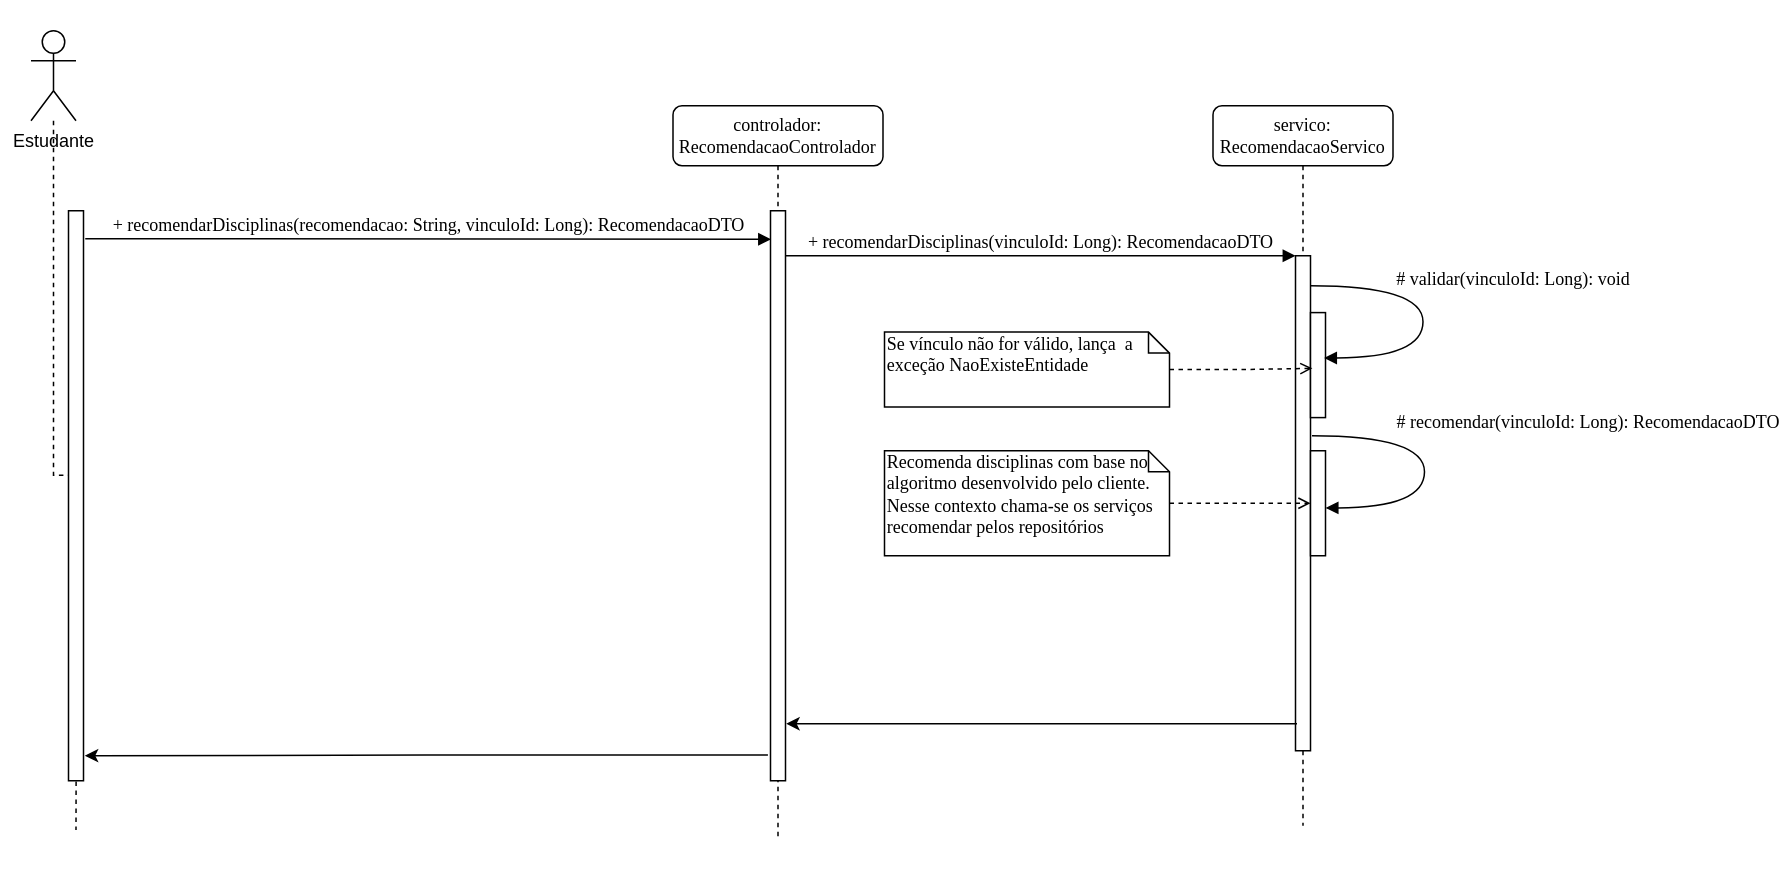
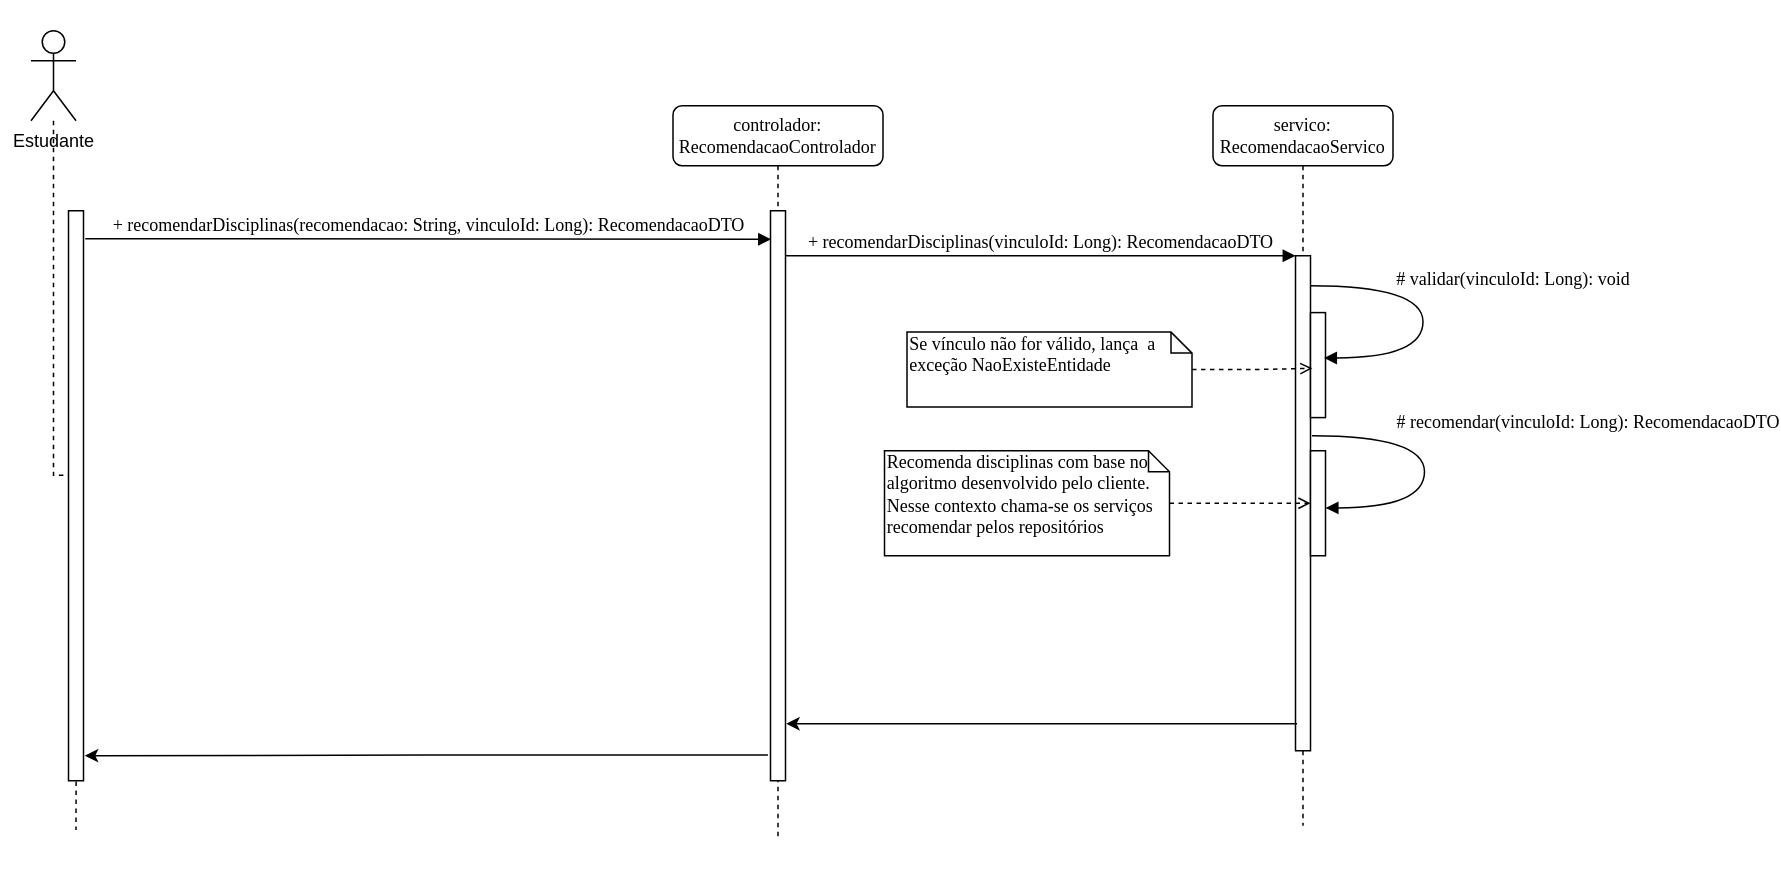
node "Se vínculo não for válido, lança a exceção NaoExisteEntidade": moved (1027, 370) -> (1049, 370)
